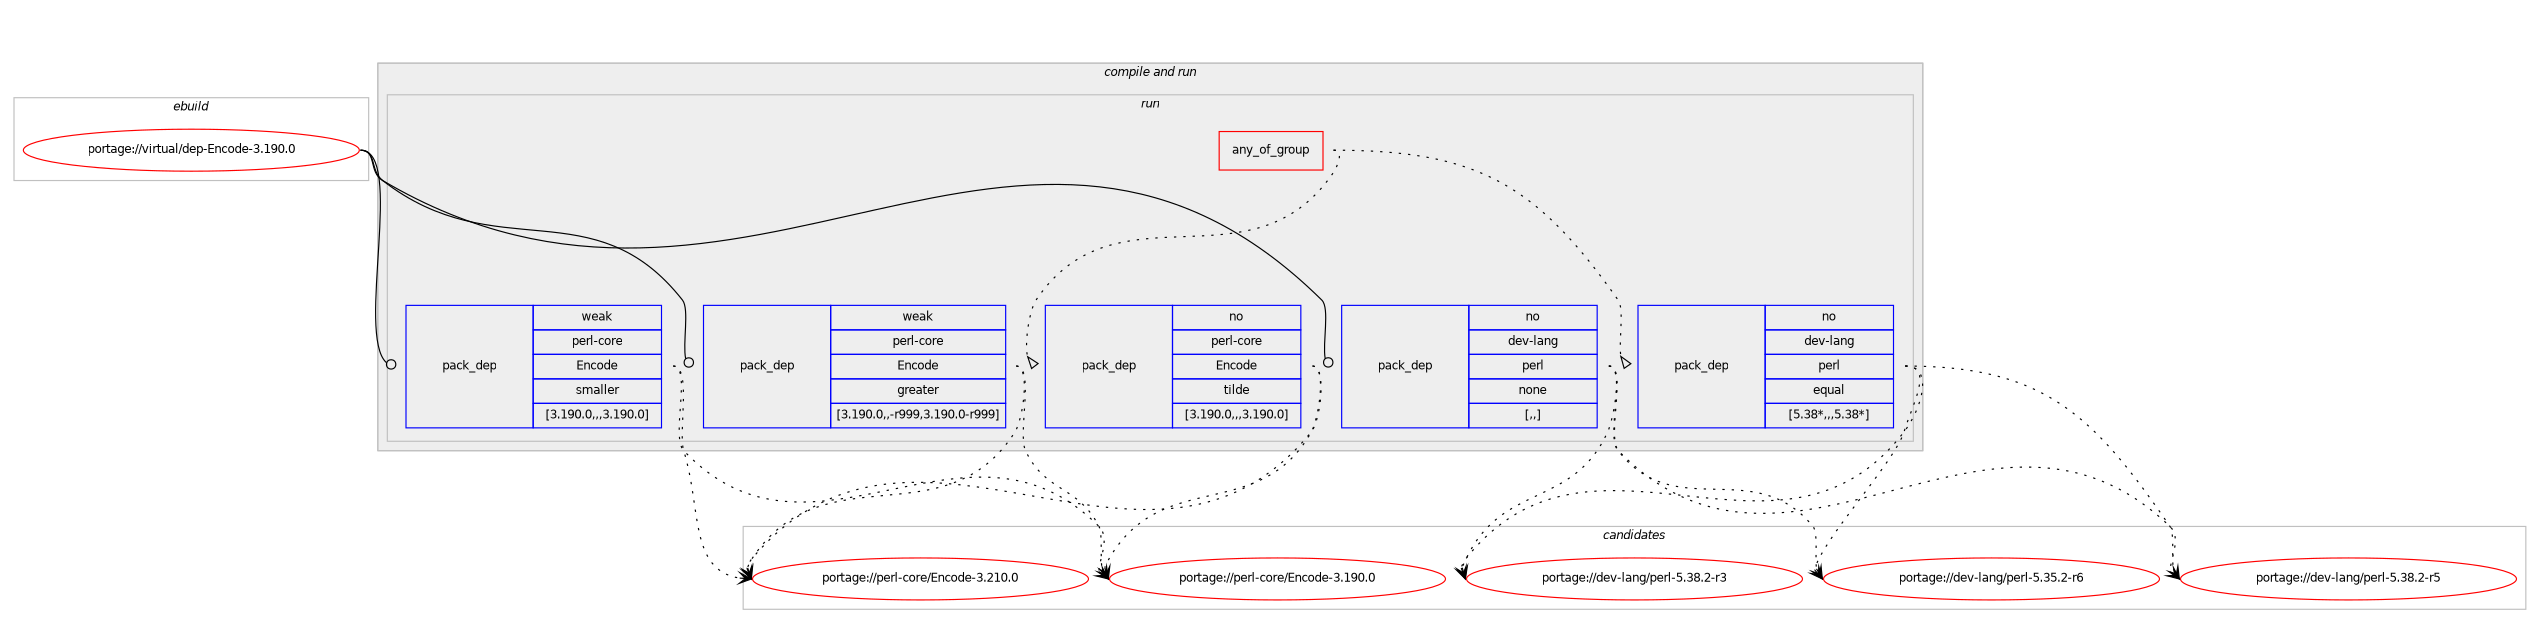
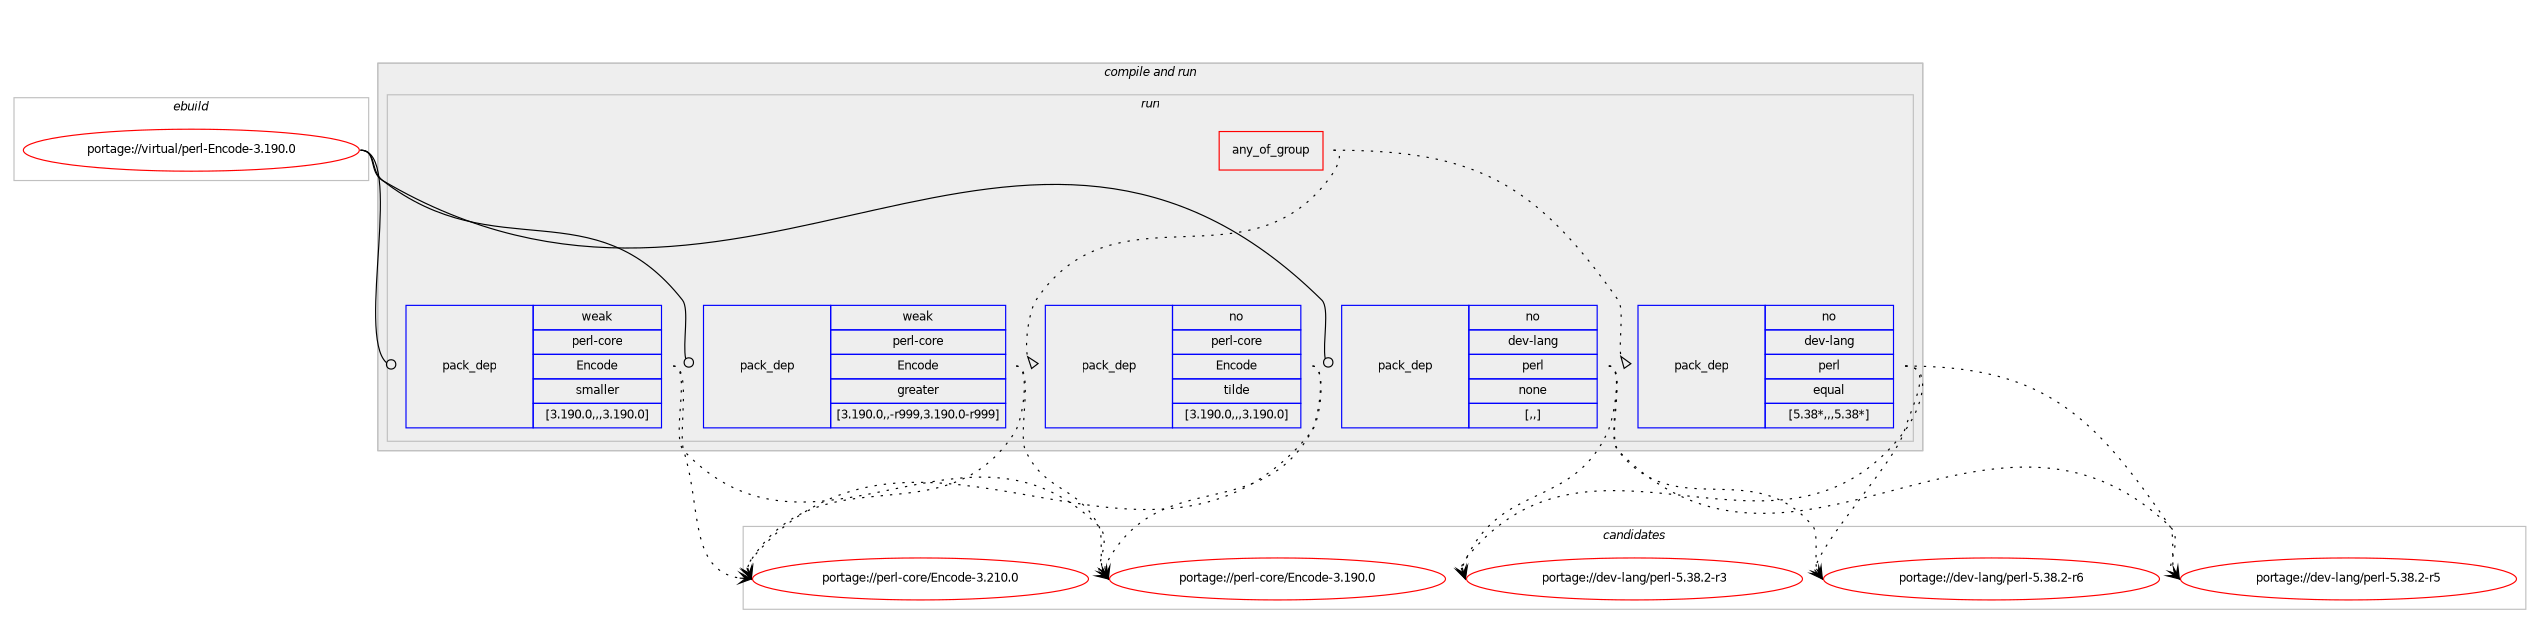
node "portage://virtual/dep-Encode-3.190.0": label "portage://virtual/dep-Encode-3.190.0" -> "portage://virtual/perl-Encode-3.190.0"
node "portage://dev-lang/perl-5.35.2-r6": label "portage://dev-lang/perl-5.35.2-r6" -> "portage://dev-lang/perl-5.38.2-r6"
